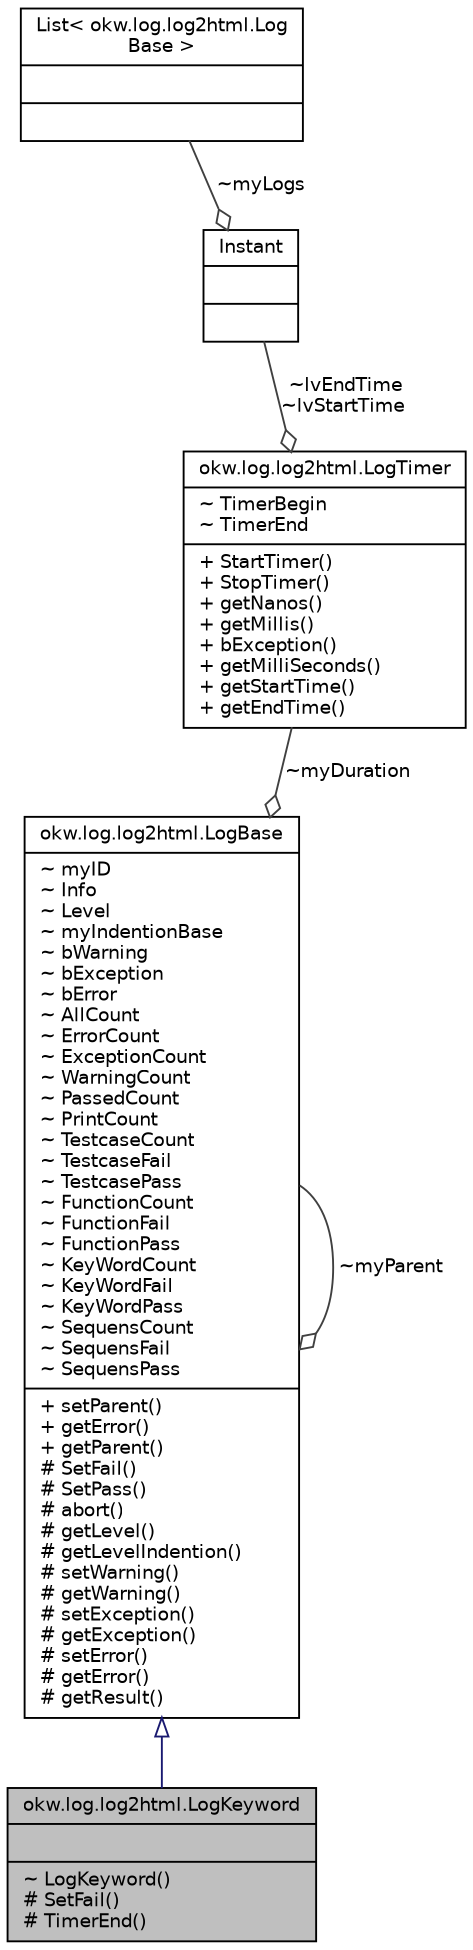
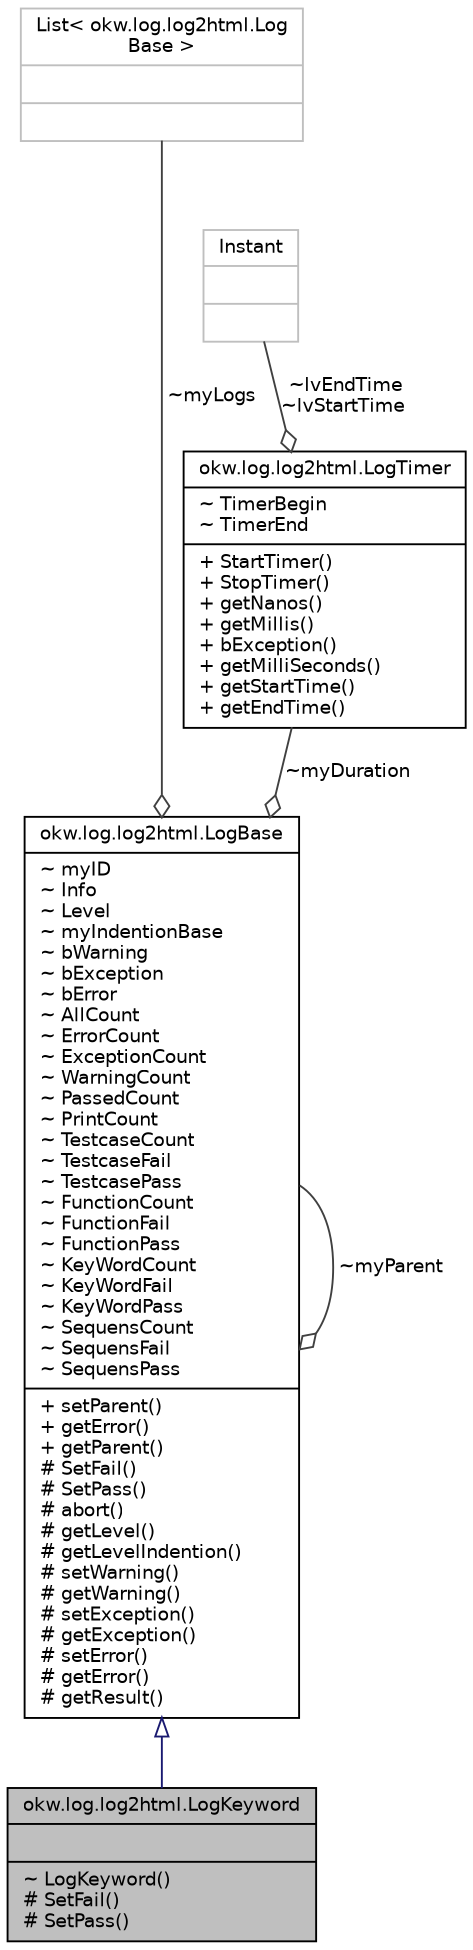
node "List< okw.log.log2html.Log": color black -> grey75
edge "List< okw.log.log2html.Log" -> "Instant": now "List< okw.log.log2html.Log" -> "okw.log.log2html.LogBase"
node "Instant": color black -> grey75
node "okw.log.log2html.LogKeyword": text "# TimerEnd()" -> "# SetPass()"
